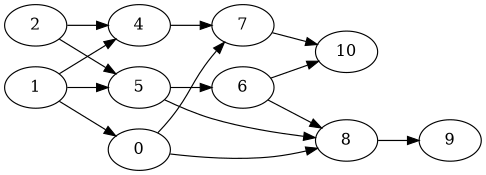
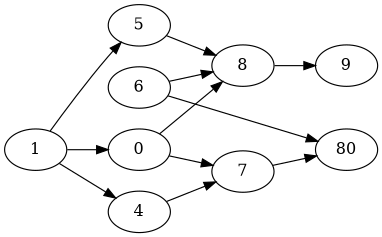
node "2": removed
node "10": label "10" -> "80"
edge "5" -> "6": removed
